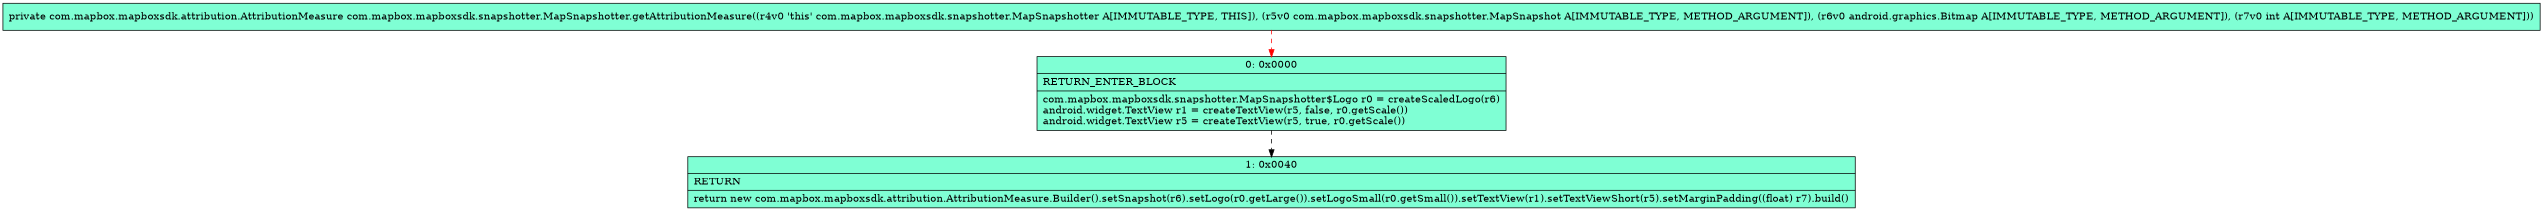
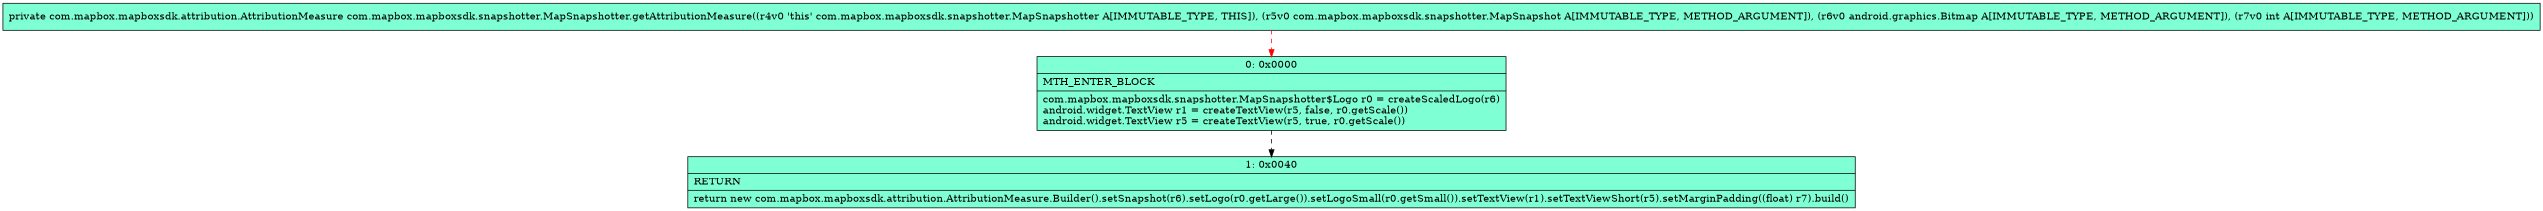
node "0: 0x0000": text "RETURN_ENTER_BLOCK" -> "MTH_ENTER_BLOCK"
